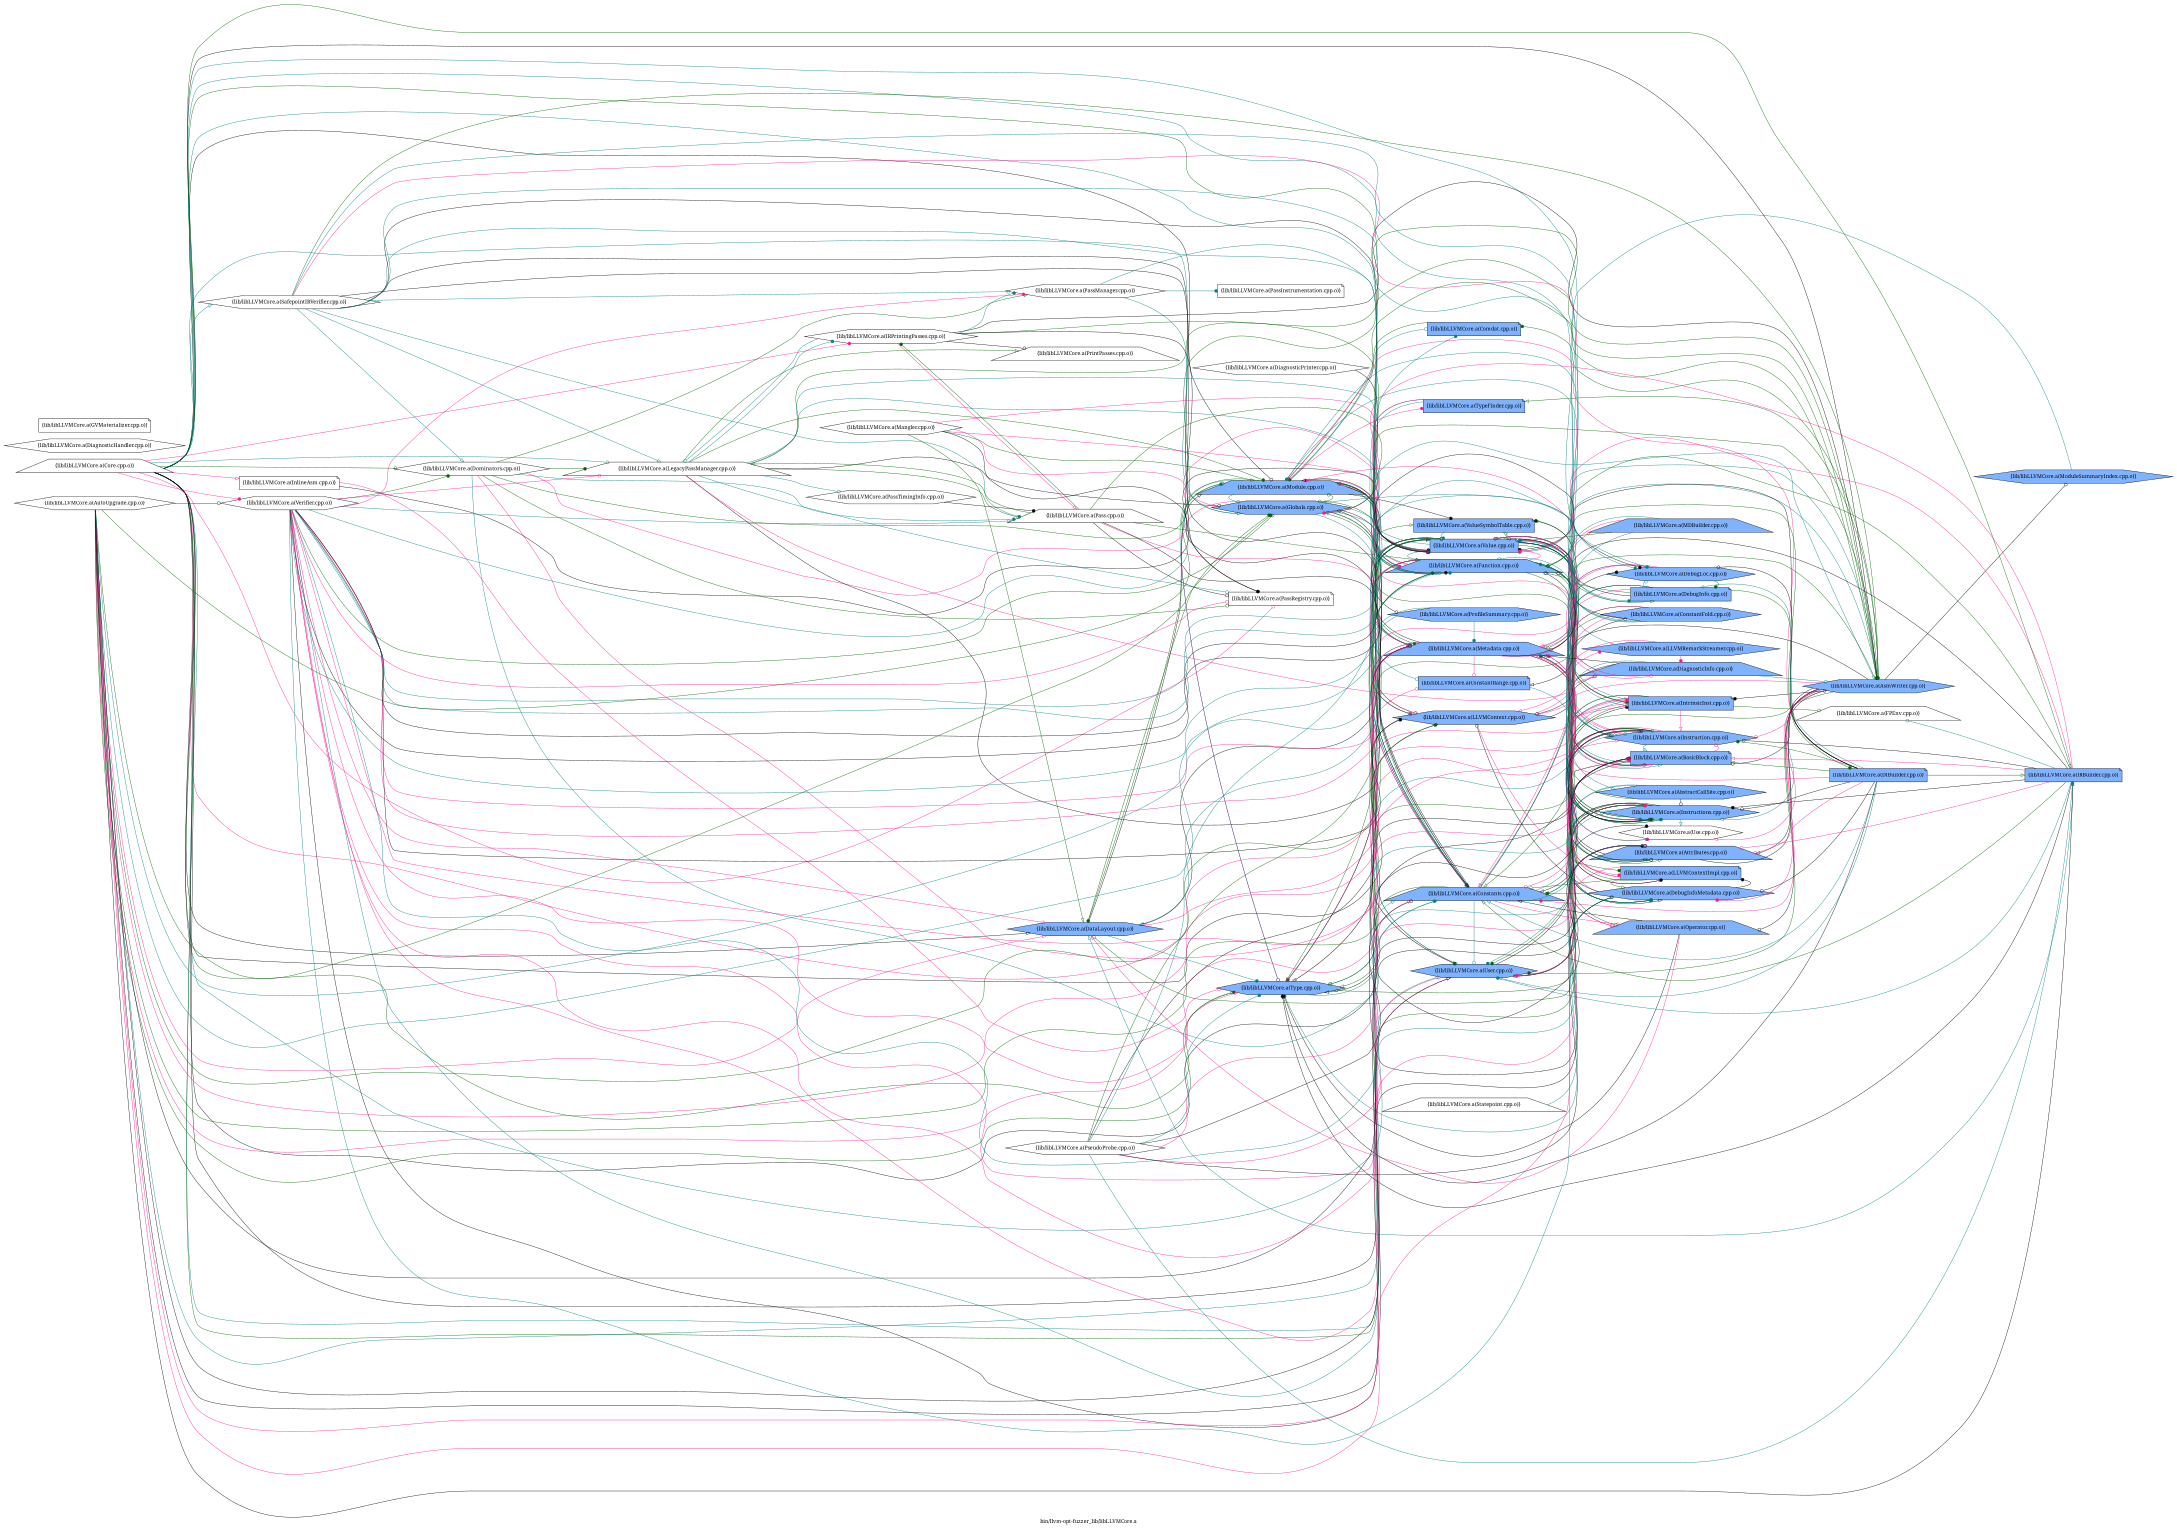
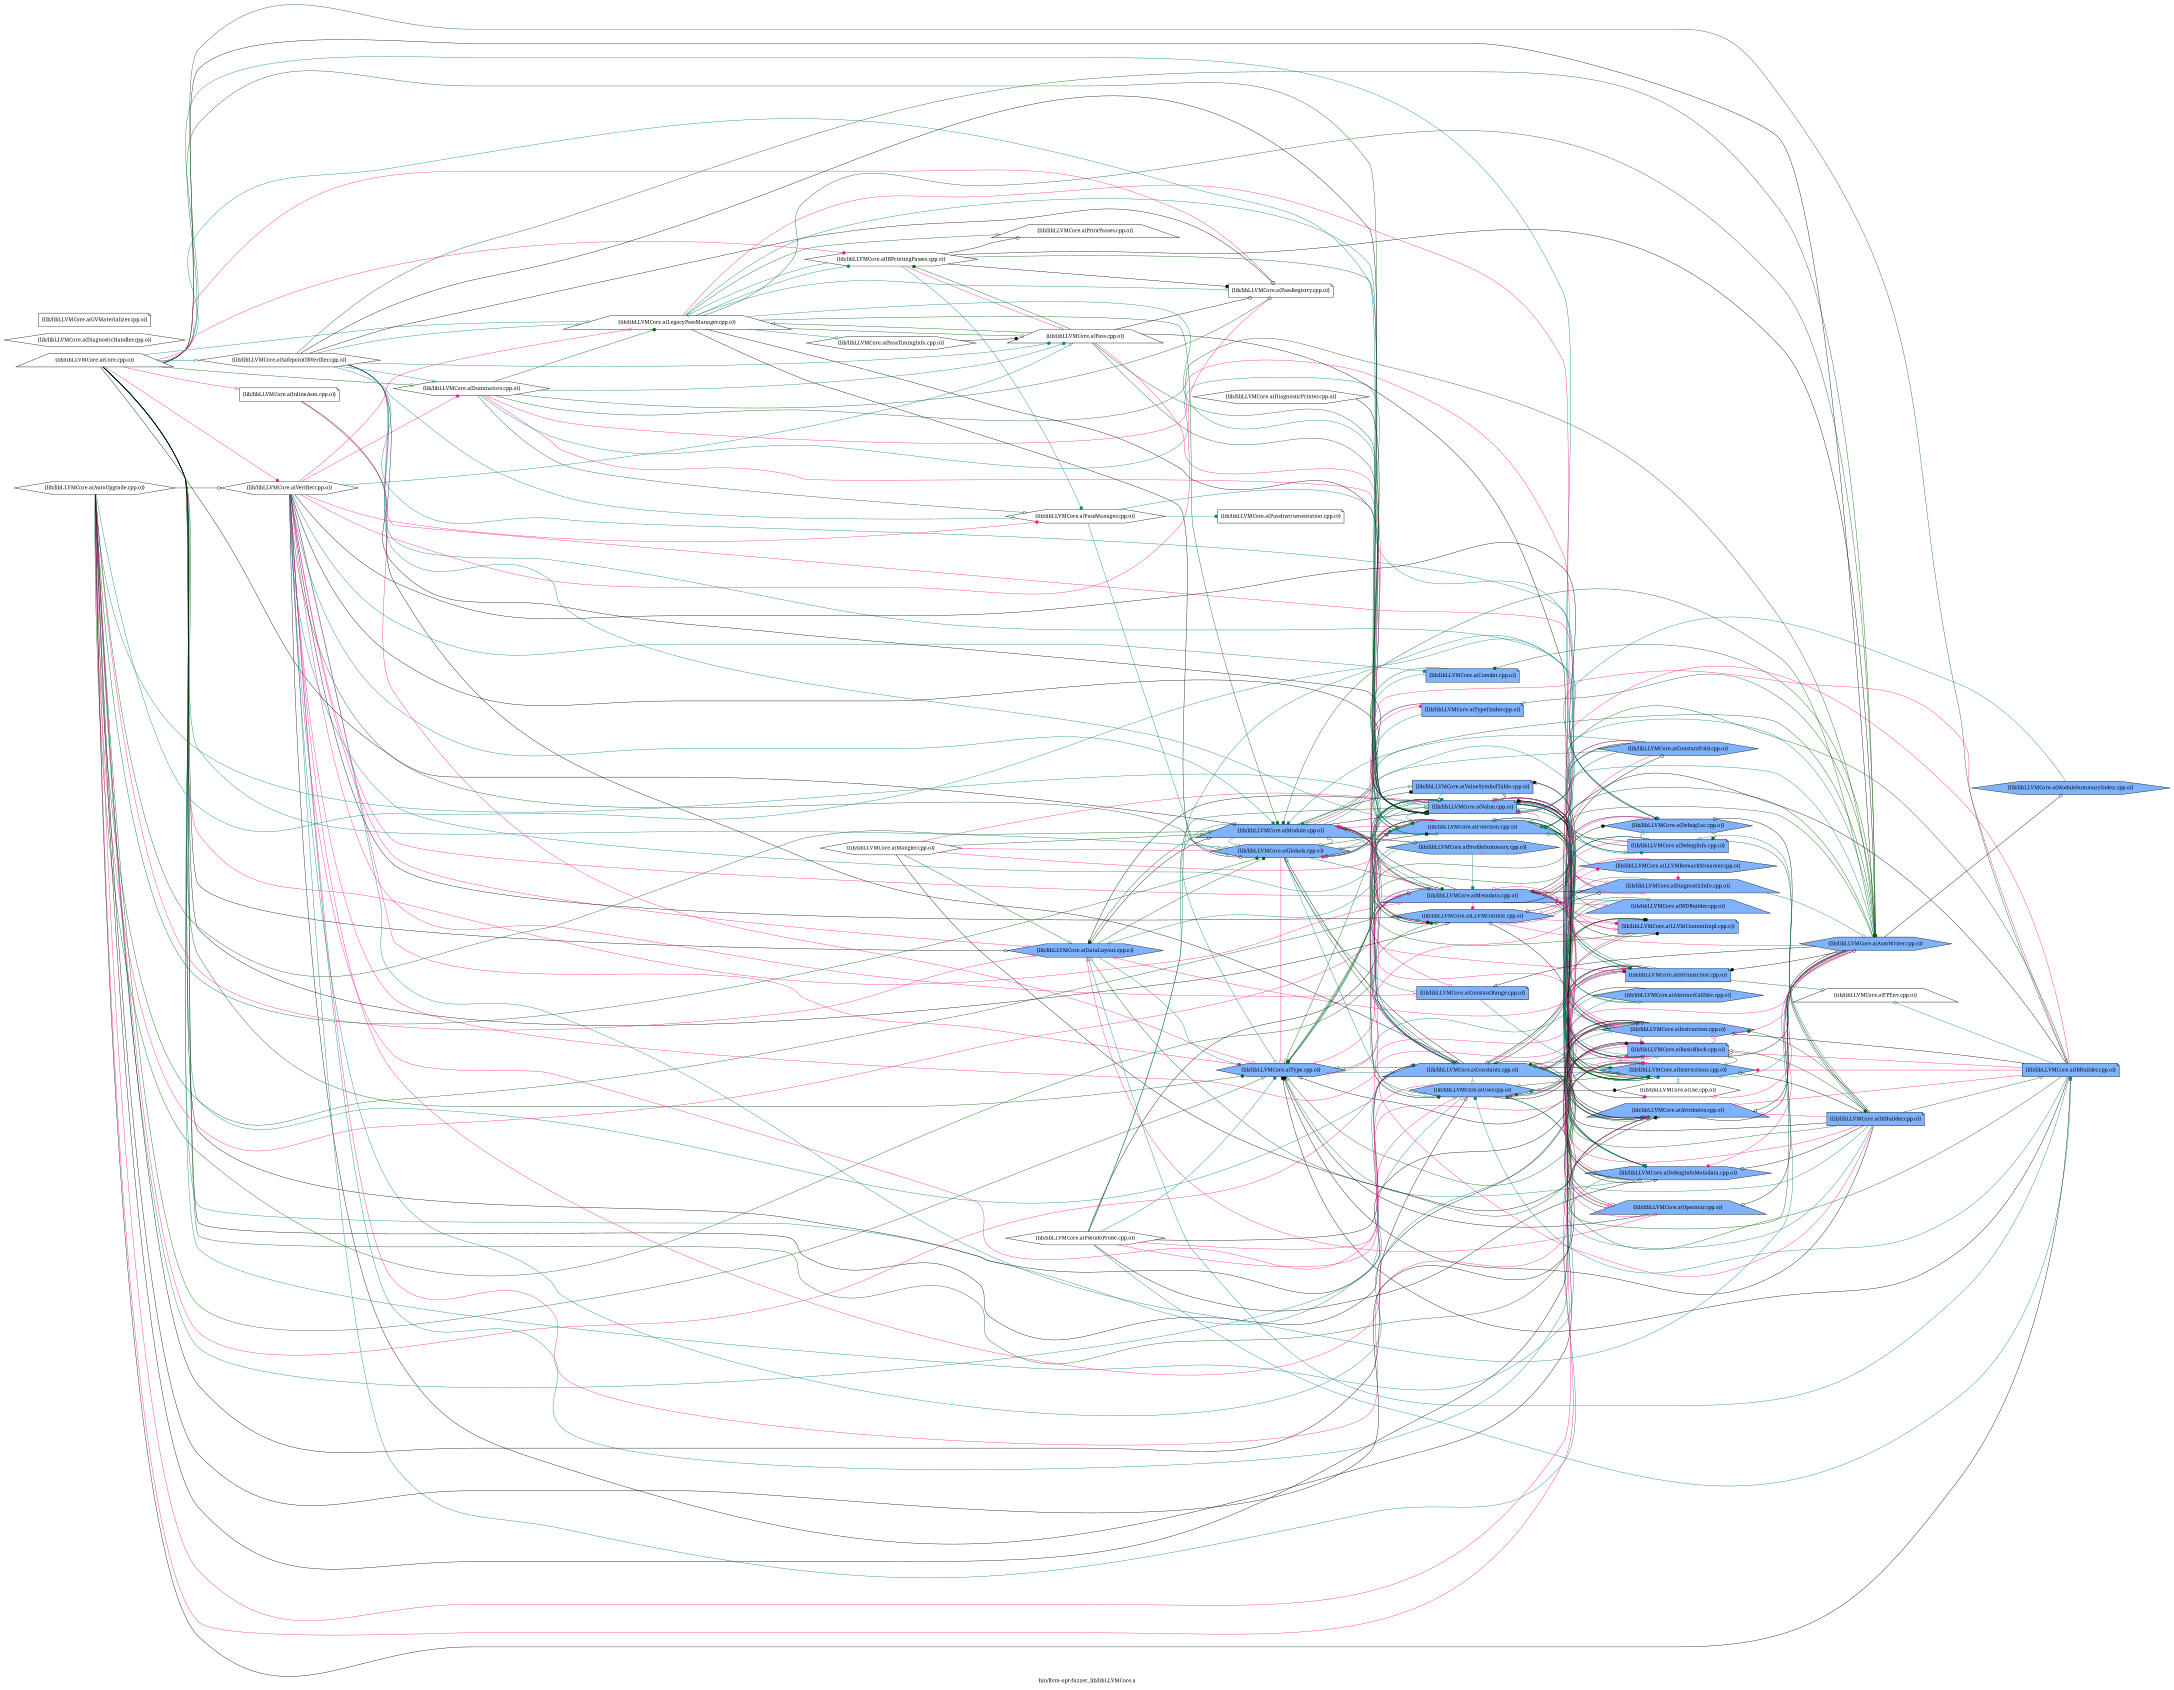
edge "{lib/libLLVMCore.a(ModuleSummaryIndex.cpp.o)}" -> "{lib/libLLVMCore.a(Value.cpp.o)}": arrowhead dot -> onormal
edge "{lib/libLLVMCore.a(Verifier.cpp.o)}" -> "{lib/libLLVMCore.a(Dominators.cpp.o)}": color darkgreen -> deeppink
edge "{lib/libLLVMCore.a(IRBuilder.cpp.o)}" -> "{lib/libLLVMCore.a(Instructions.cpp.o)}": color black -> deeppink
edge "{lib/libLLVMCore.a(Instructions.cpp.o)}" -> "{lib/libLLVMCore.a(DebugInfoMetadata.cpp.o)}": now "{lib/libLLVMCore.a(Instructions.cpp.o)}" -> "{lib/libLLVMCore.a(MDBuilder.cpp.o)}"
node "{lib/libLLVMCore.a(Statepoint.cpp.o)}": removed
